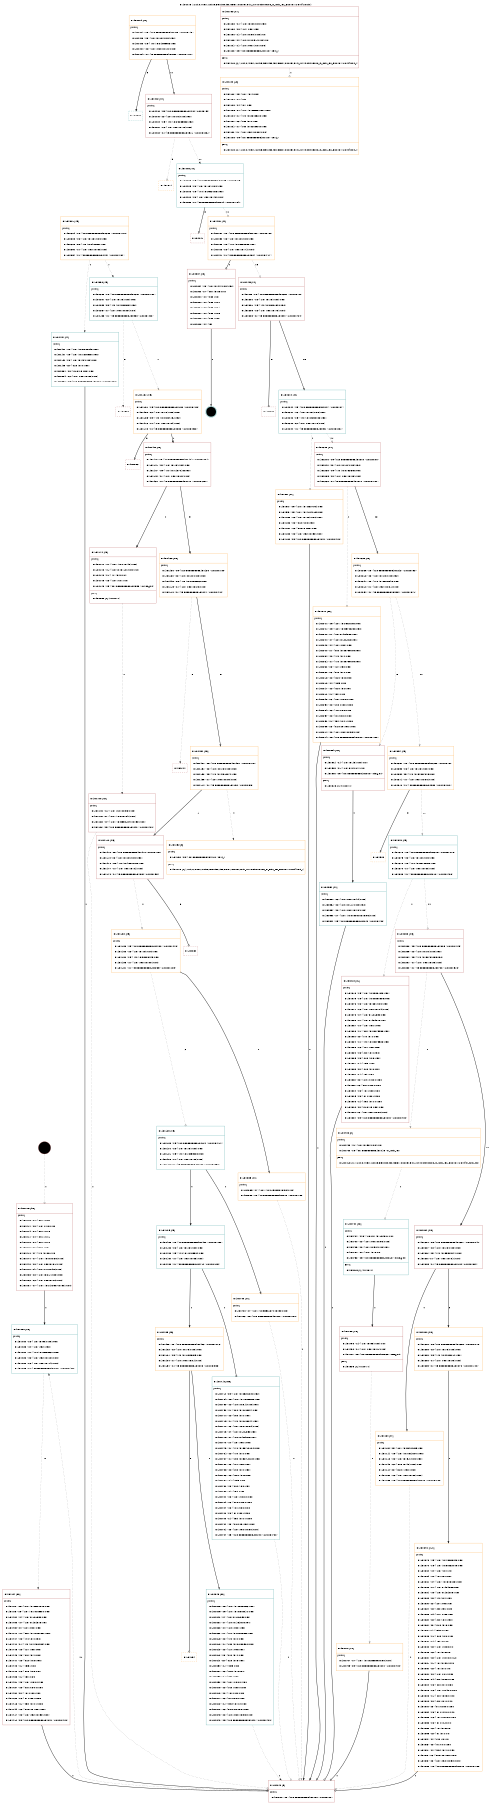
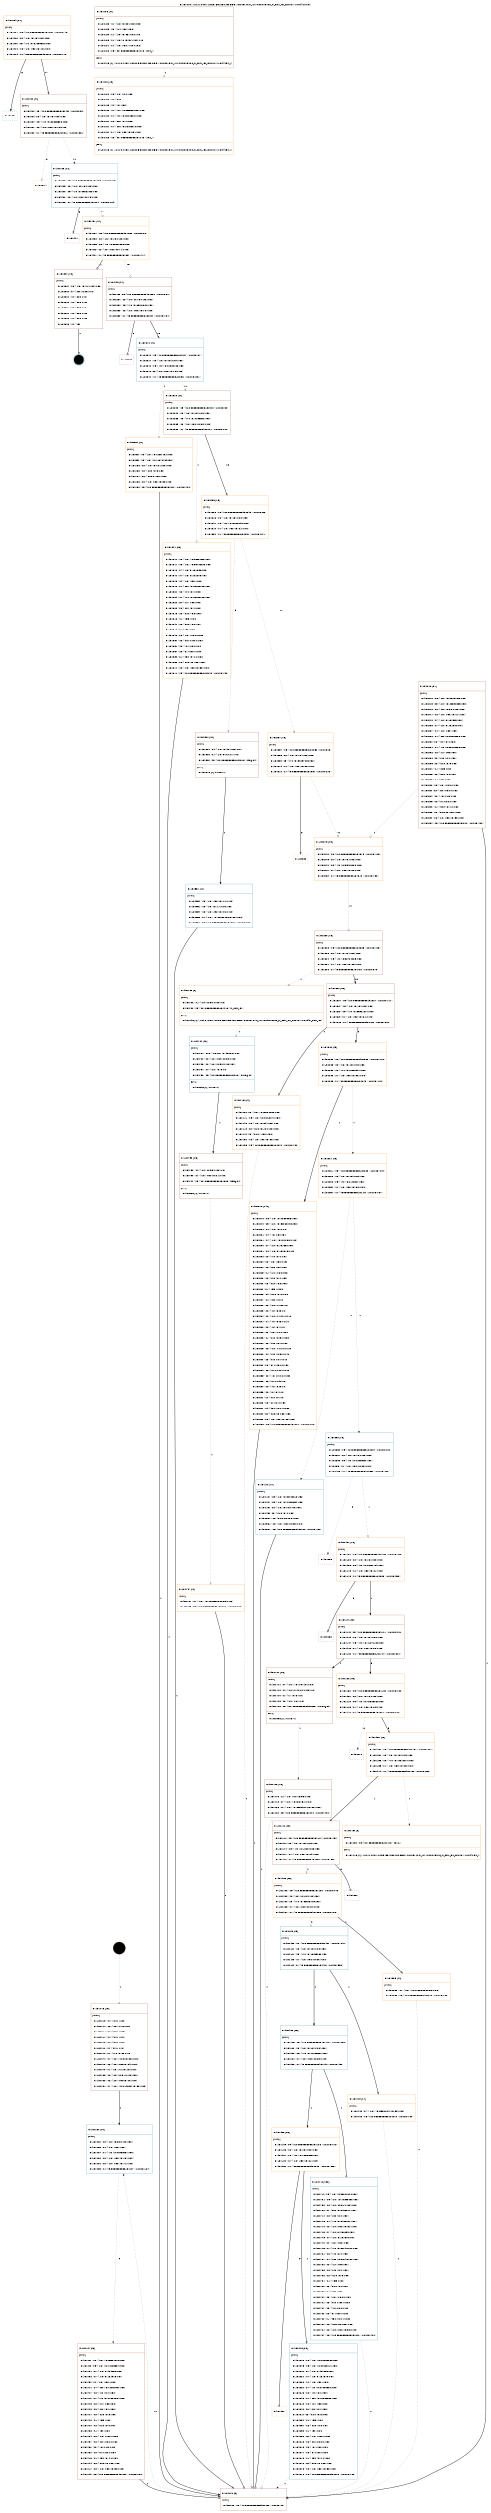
node "0x401370 [25]": color teal -> darkorange
edge "0x401370 [25]" -> "0x401969 [94]": reversed
edge "0x4013bb [25]" -> "0x4013d4 [25]": added, label "7"
